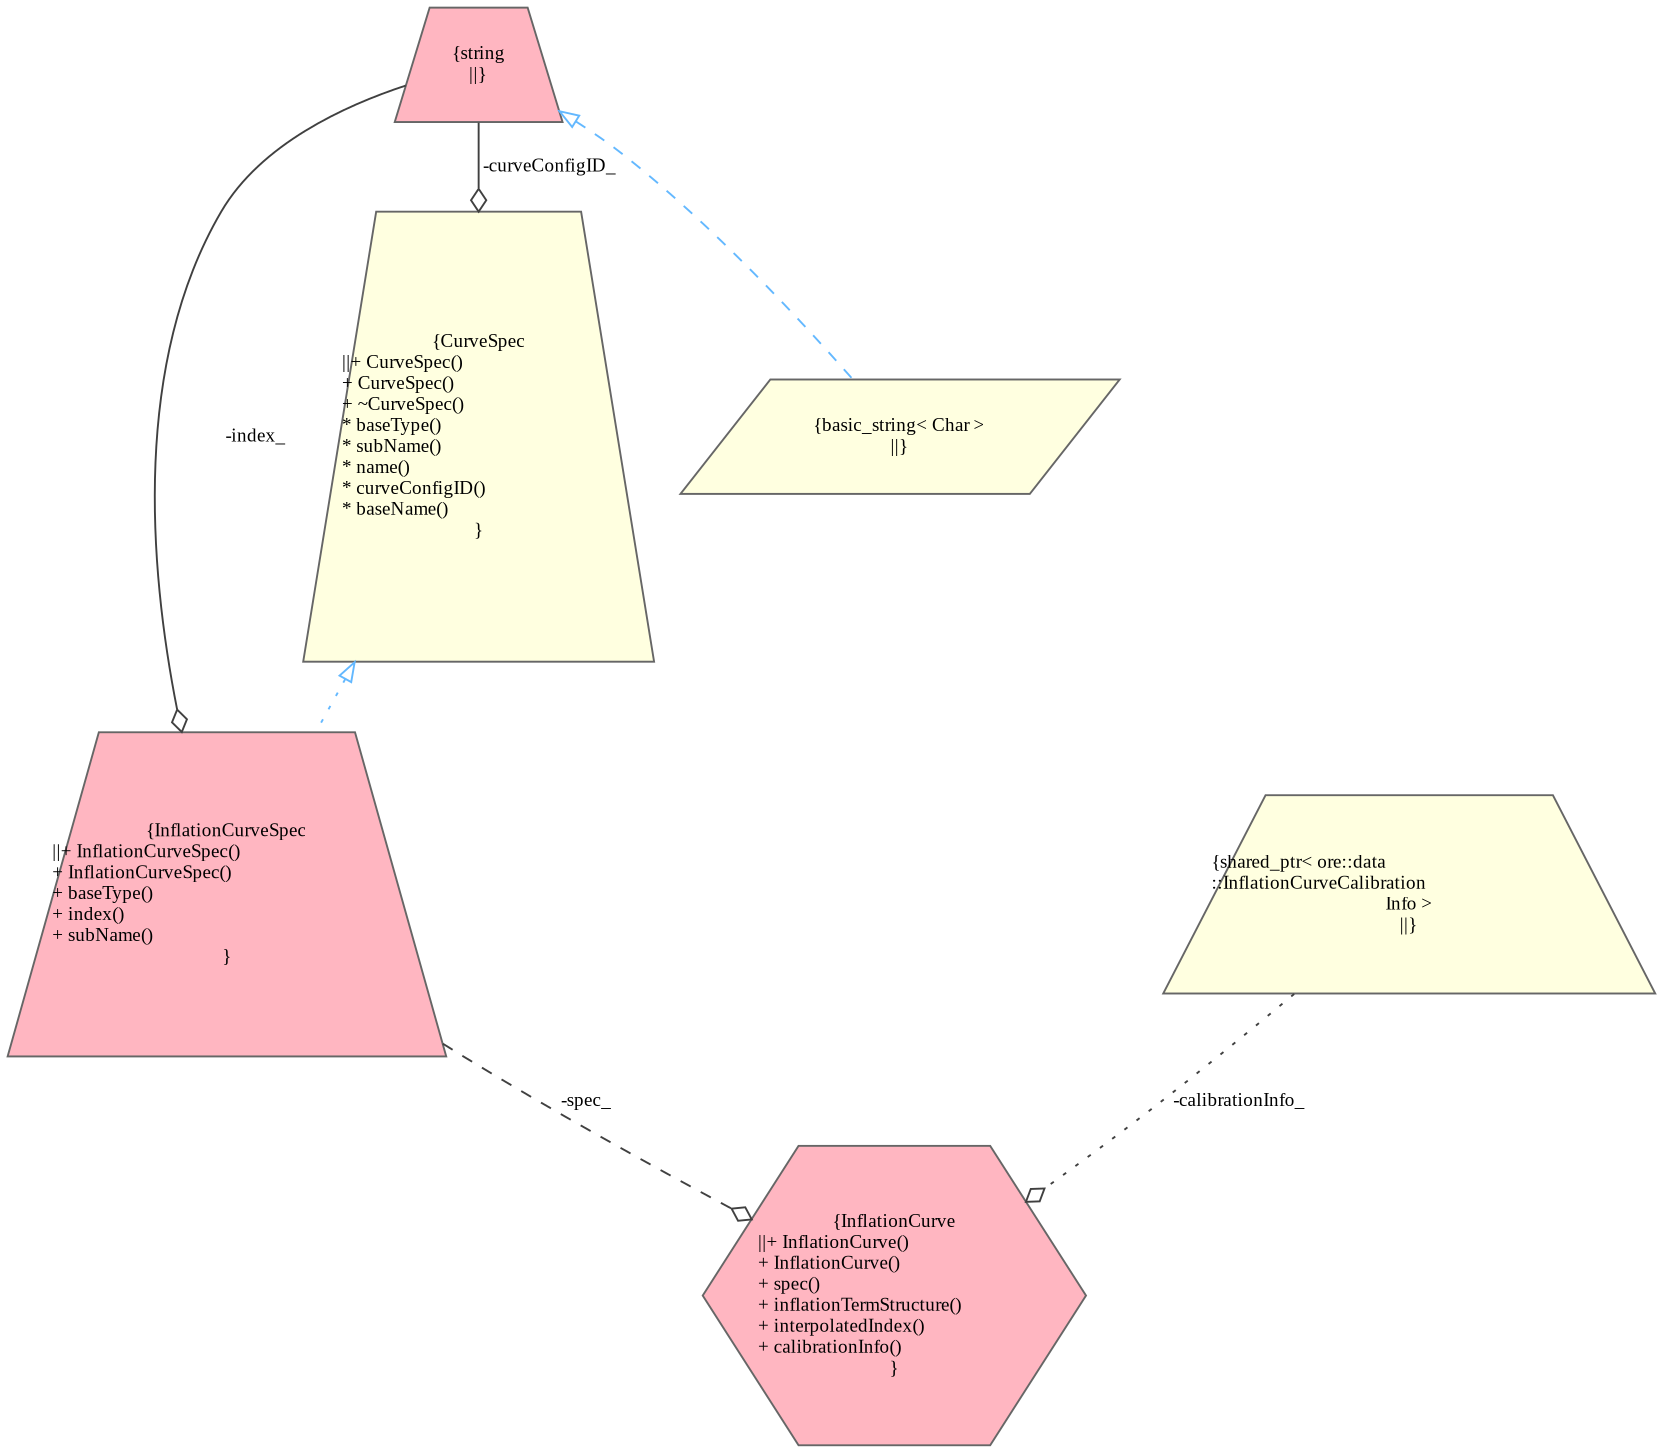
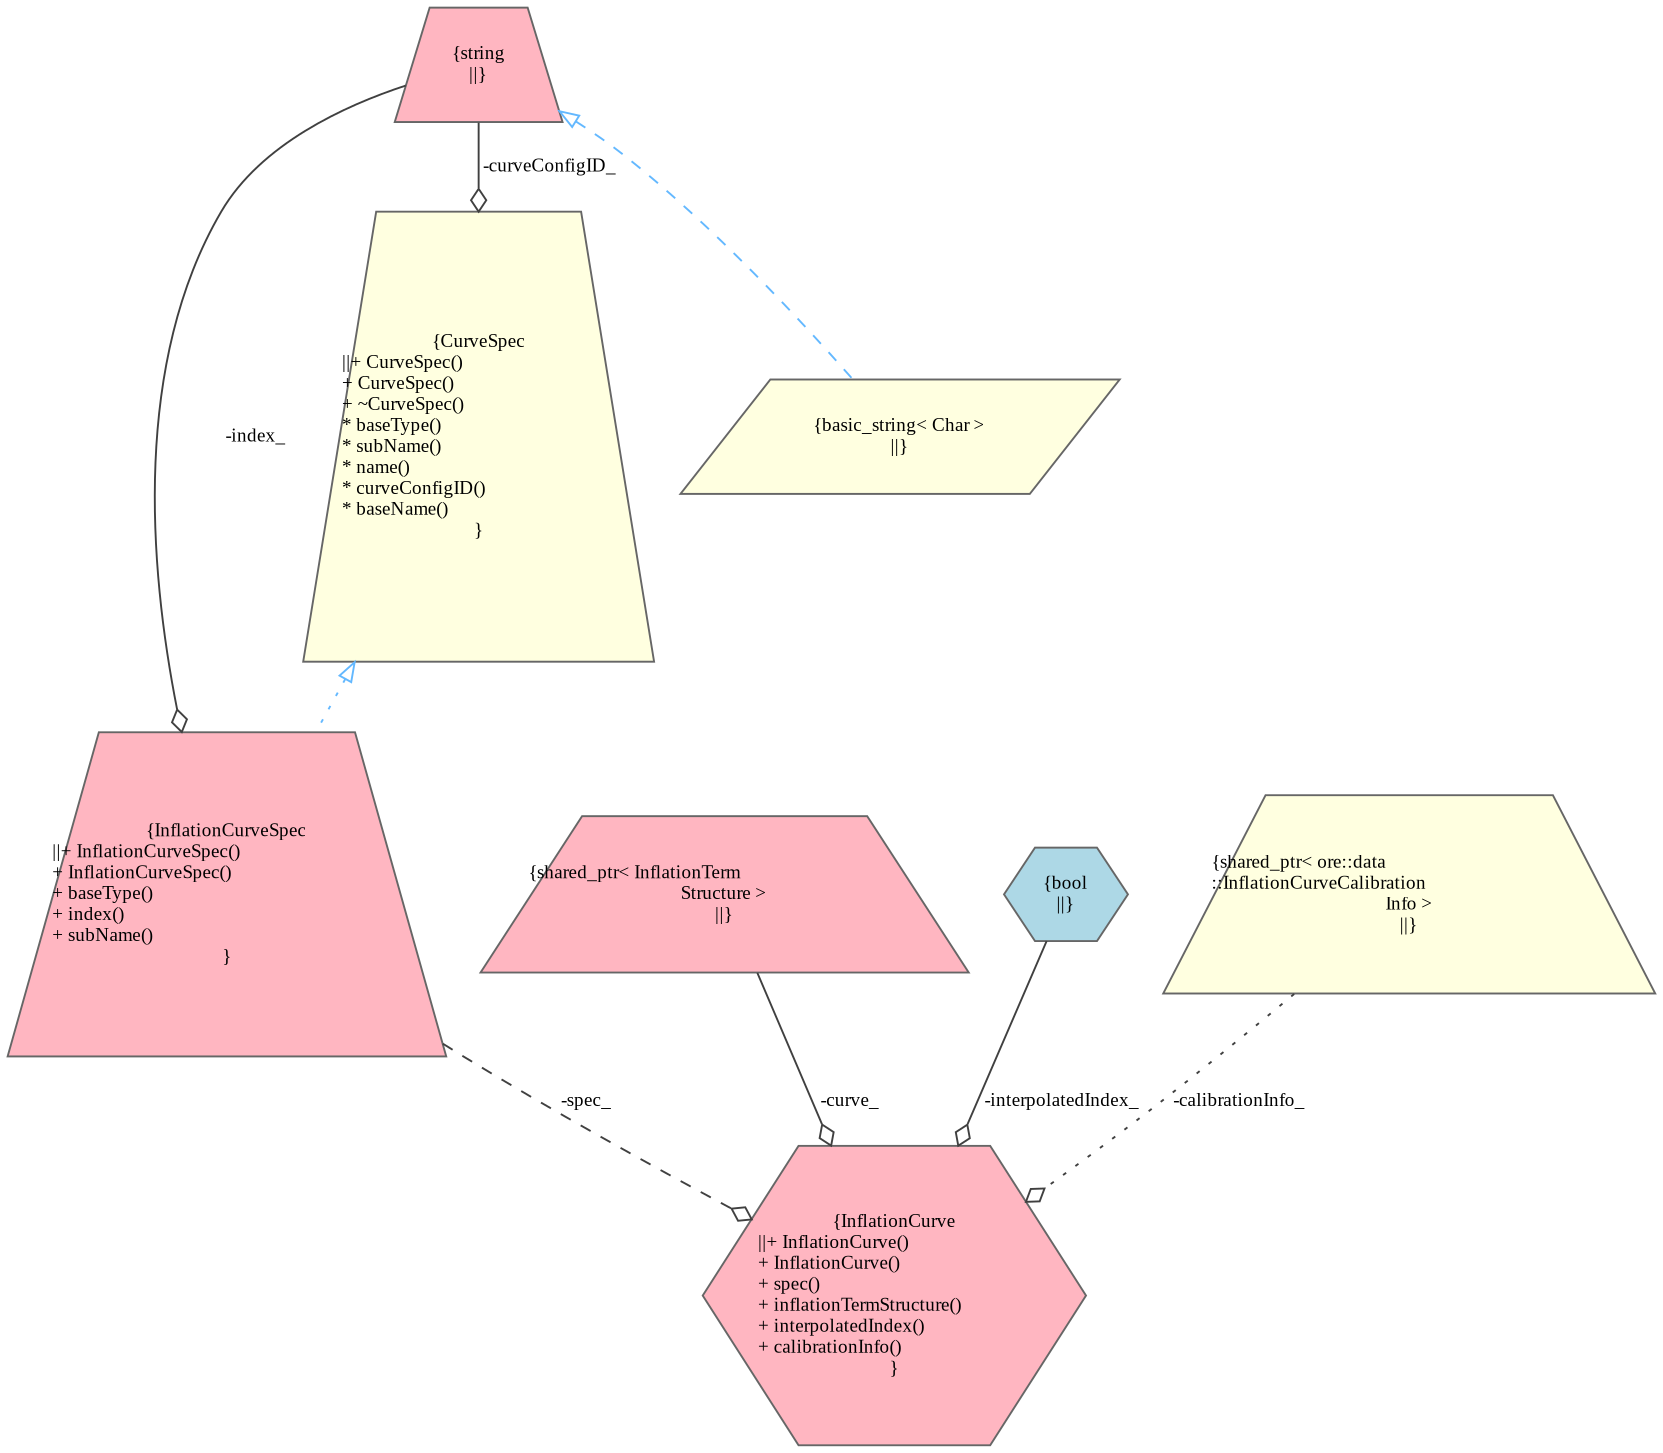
node "{shared_ptr< InflationTerm Structure > ||}": added
node "{bool ||}": added
